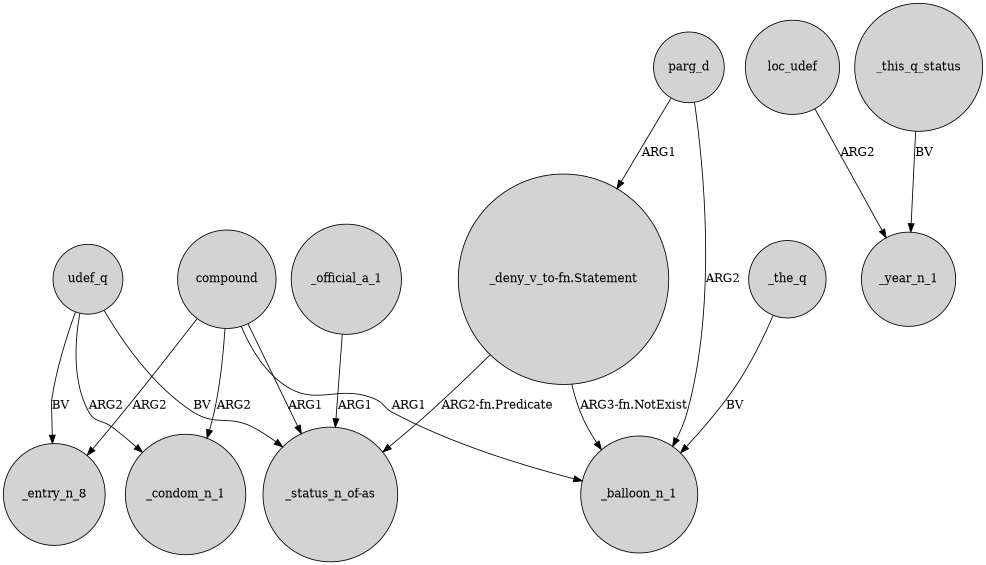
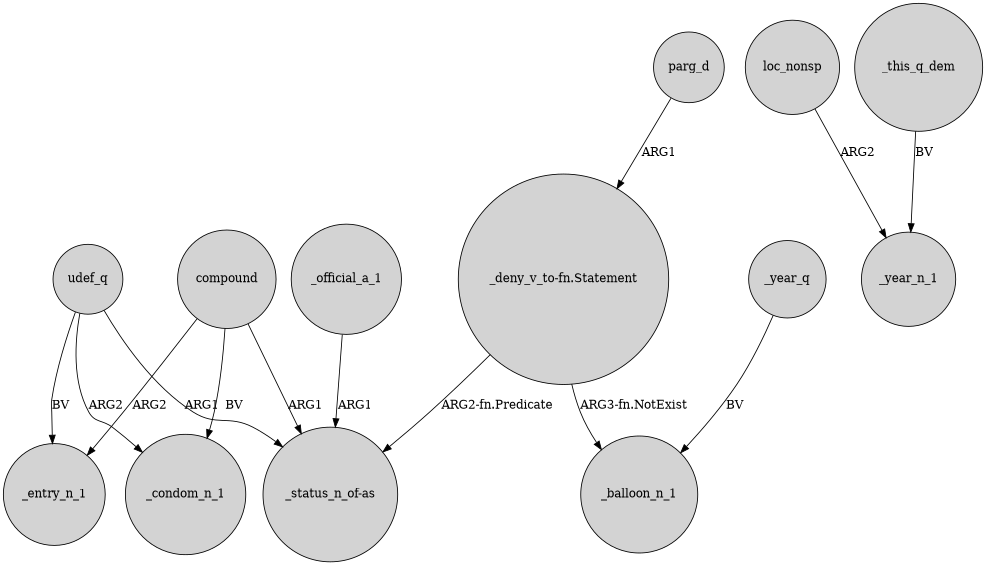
node "loc_udef": label "loc_udef" -> "loc_nonsp"
node "_this_q_status": label "_this_q_status" -> "_this_q_dem"
edge "parg_d" -> "_balloon_n_1": removed, label "ARG2"
node "_the_q": label "_the_q" -> "_year_q"
edge "udef_q" -> "_status_n_of-as": label "BV" -> "ARG1"
edge "compound" -> "_condom_n_1": label "ARG2" -> "BV"
edge "compound" -> "_balloon_n_1": removed, label "ARG1"
node "_entry_n_8": label "_entry_n_8" -> "_entry_n_1"
